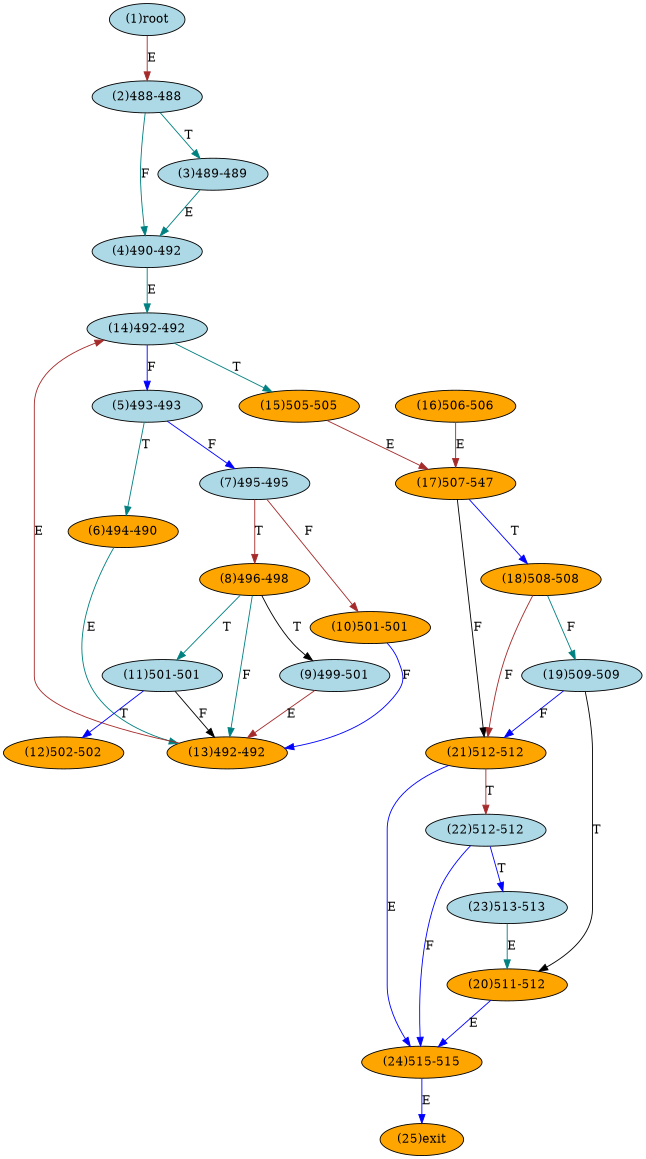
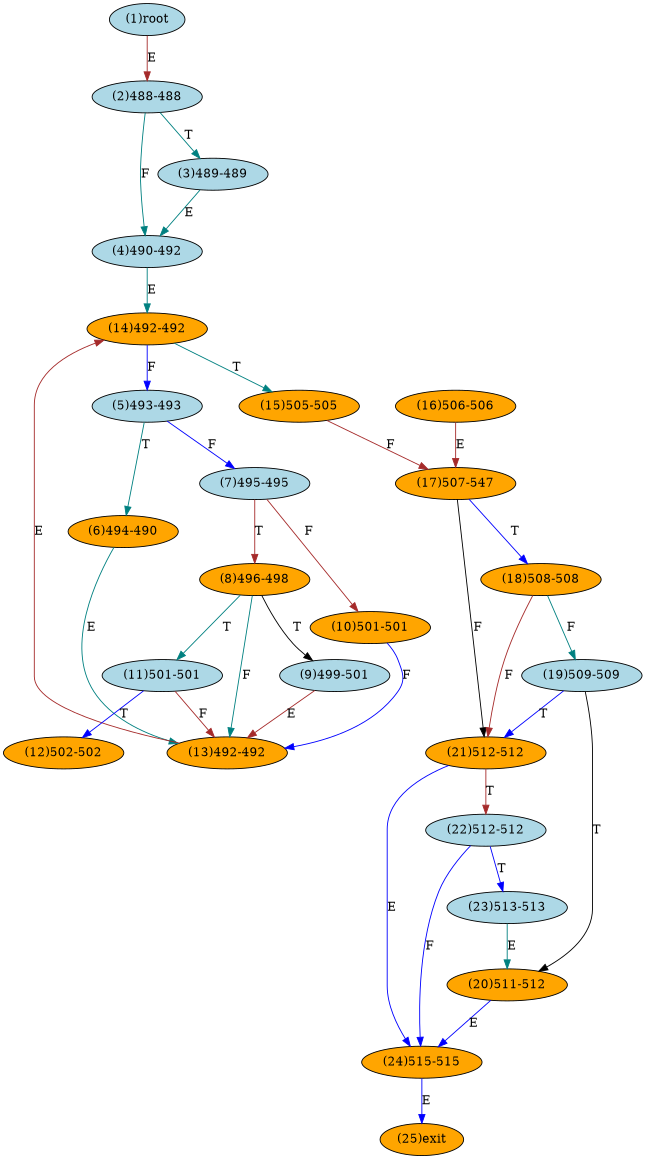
node "(14)492-492": fillcolor lightblue -> orange
edge "(15)505-505" -> "(17)507-547": label "E" -> "F"
edge "(11)501-501" -> "(13)492-492": color black -> brown
edge "(19)509-509" -> "(21)512-512": label "F" -> "T"
